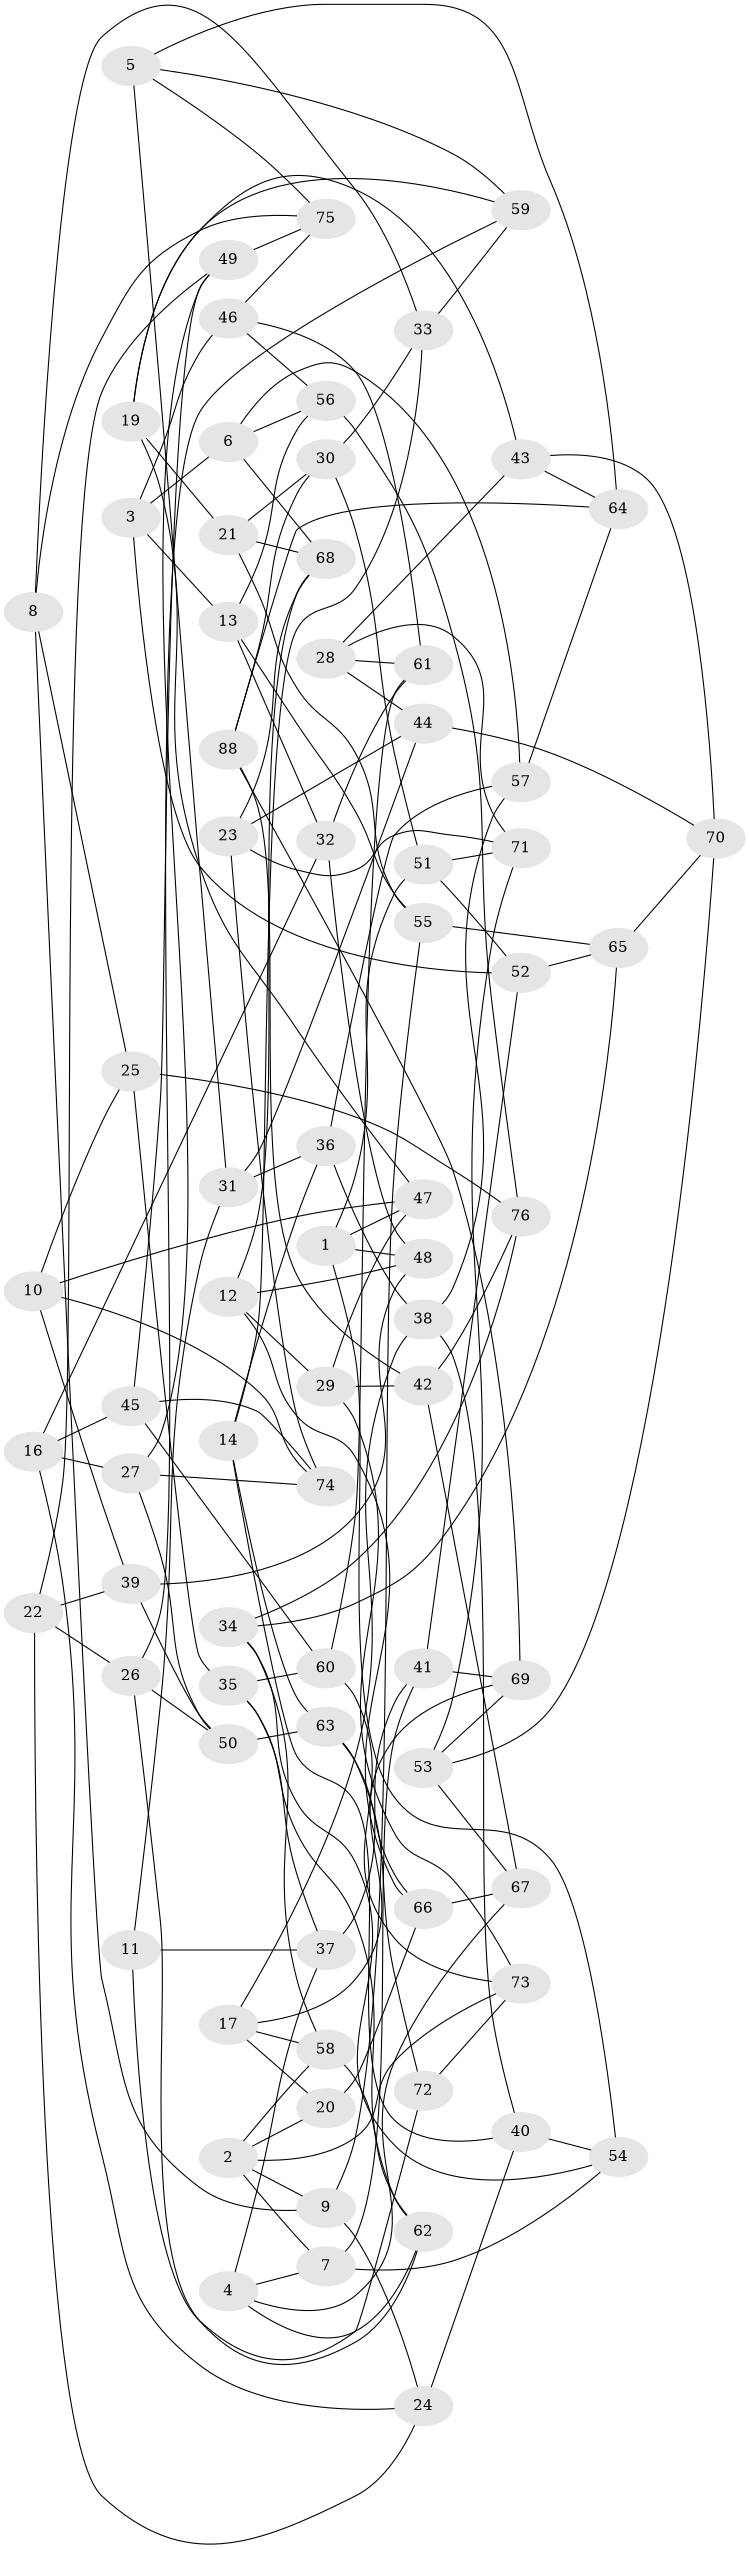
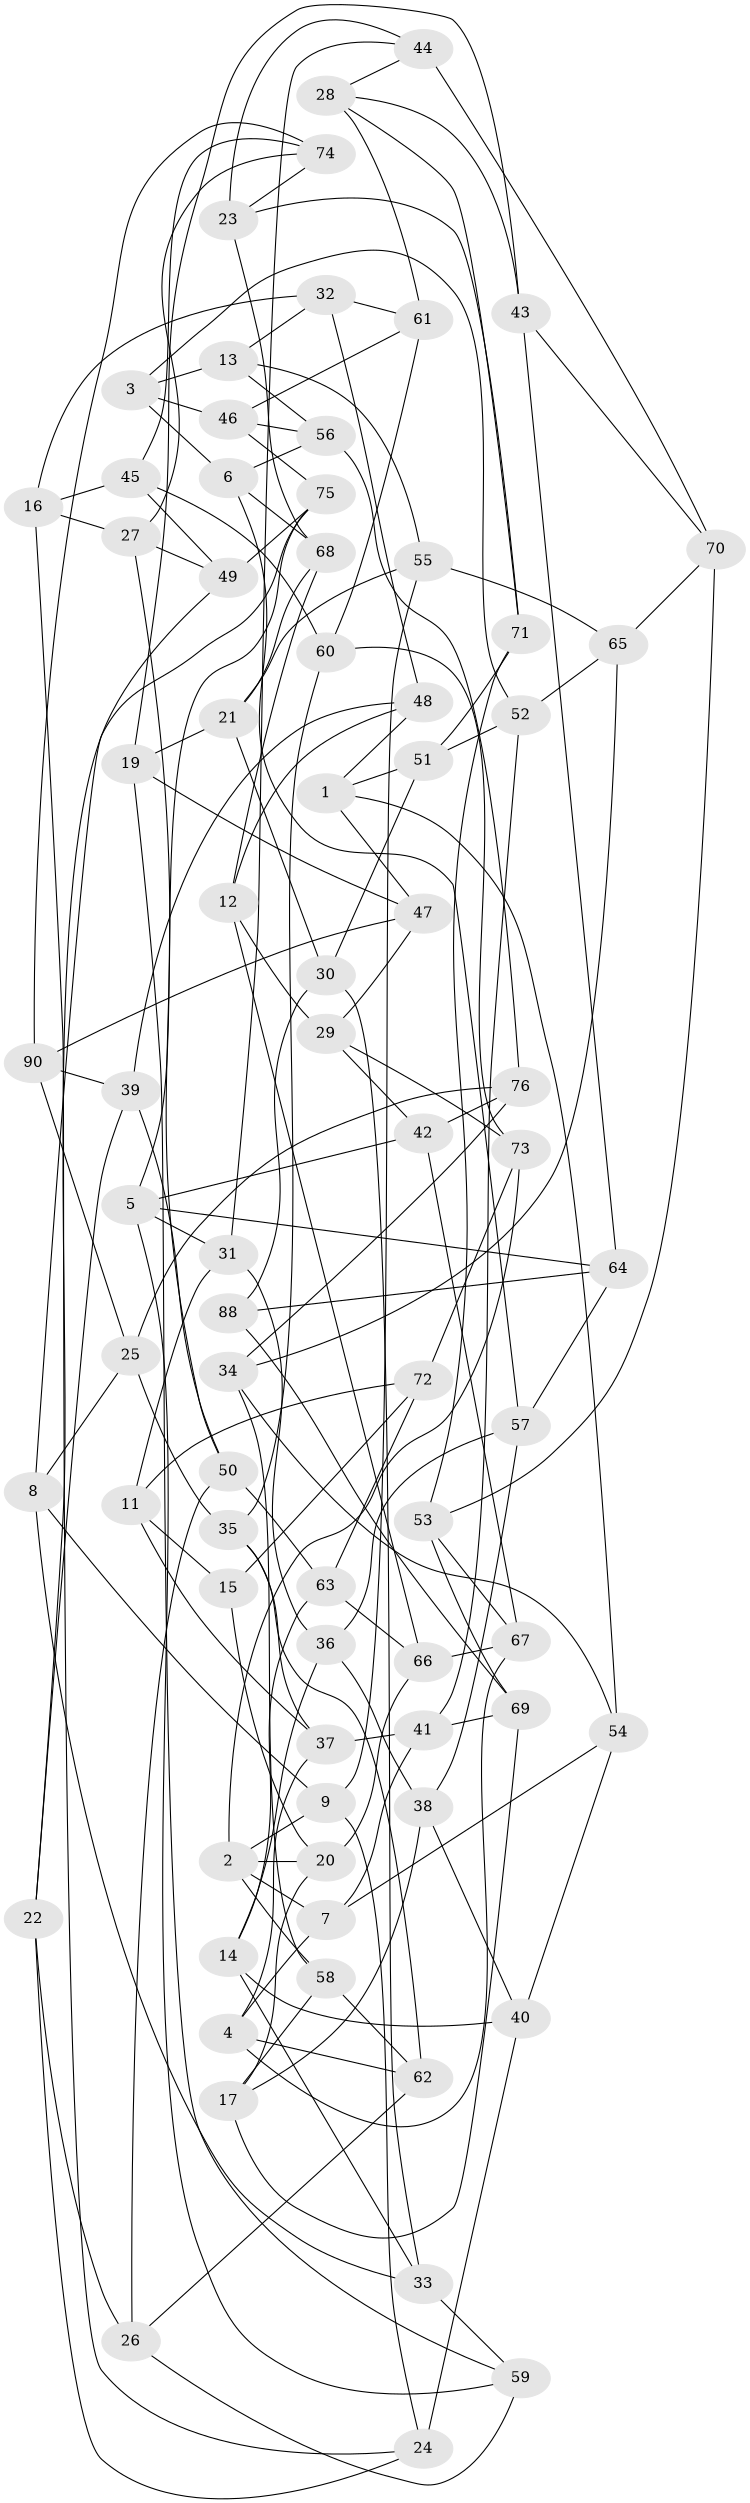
edge "88" -- "42": now "5" -- "42"
node "10": label "10" -> "90"
node "15": added
